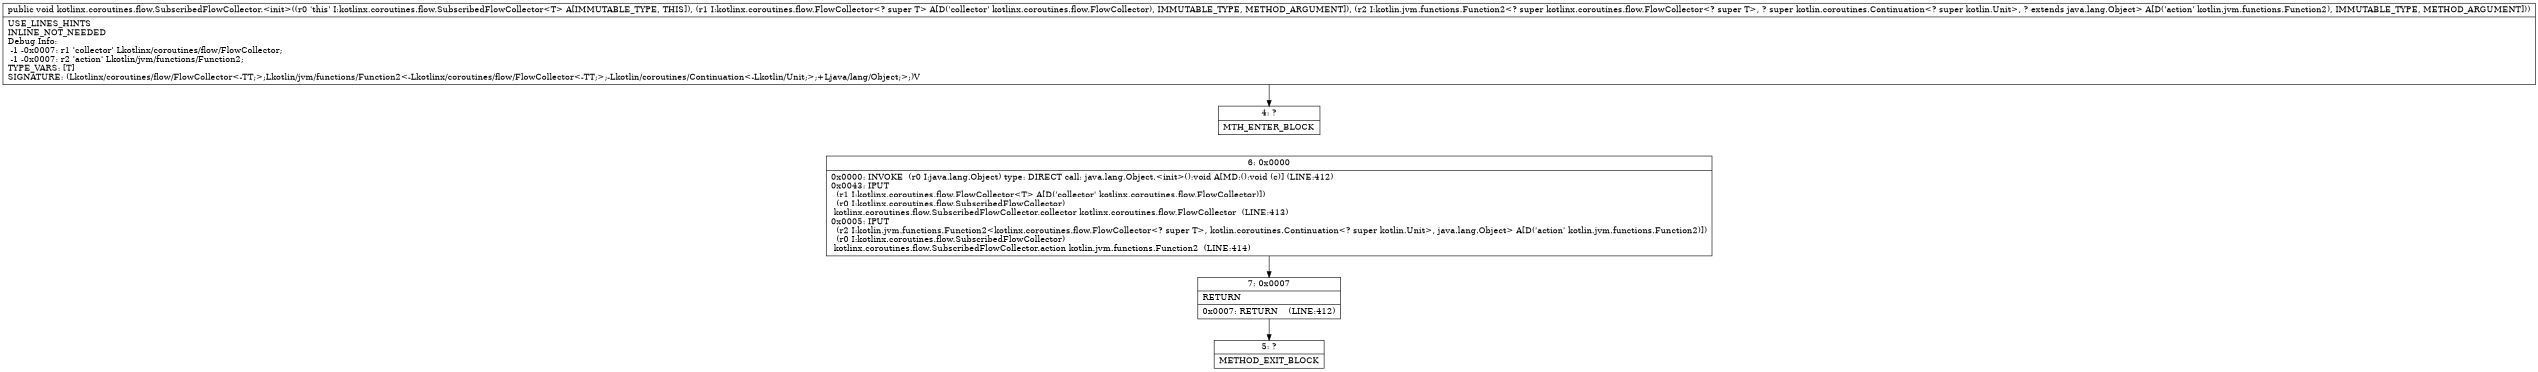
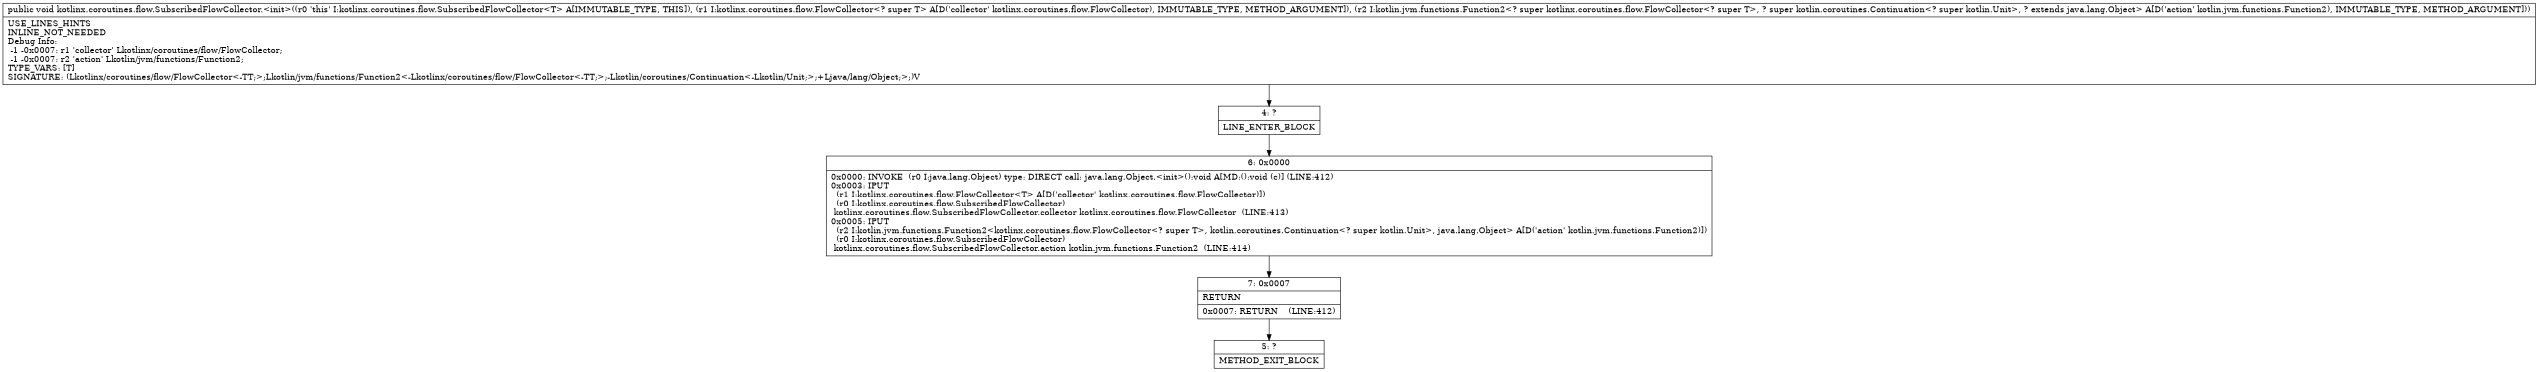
node "4: ?": text "MTH_ENTER_BLOCK" -> "LINE_ENTER_BLOCK"
edge "4: ?" -> "6: 0x0000": added
node "6: 0x0000": text "0x0043: IPUT" -> "0x0003: IPUT"
